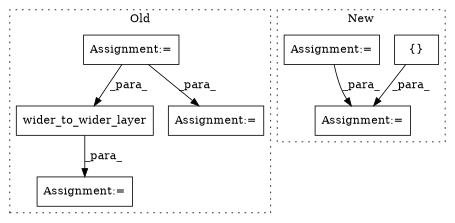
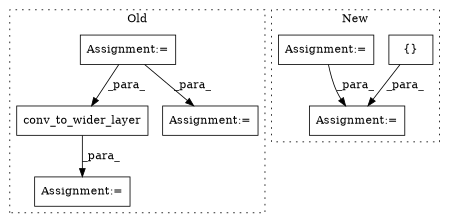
node "wider_to_wider_layer": label "wider_to_wider_layer" -> "conv_to_wider_layer"
